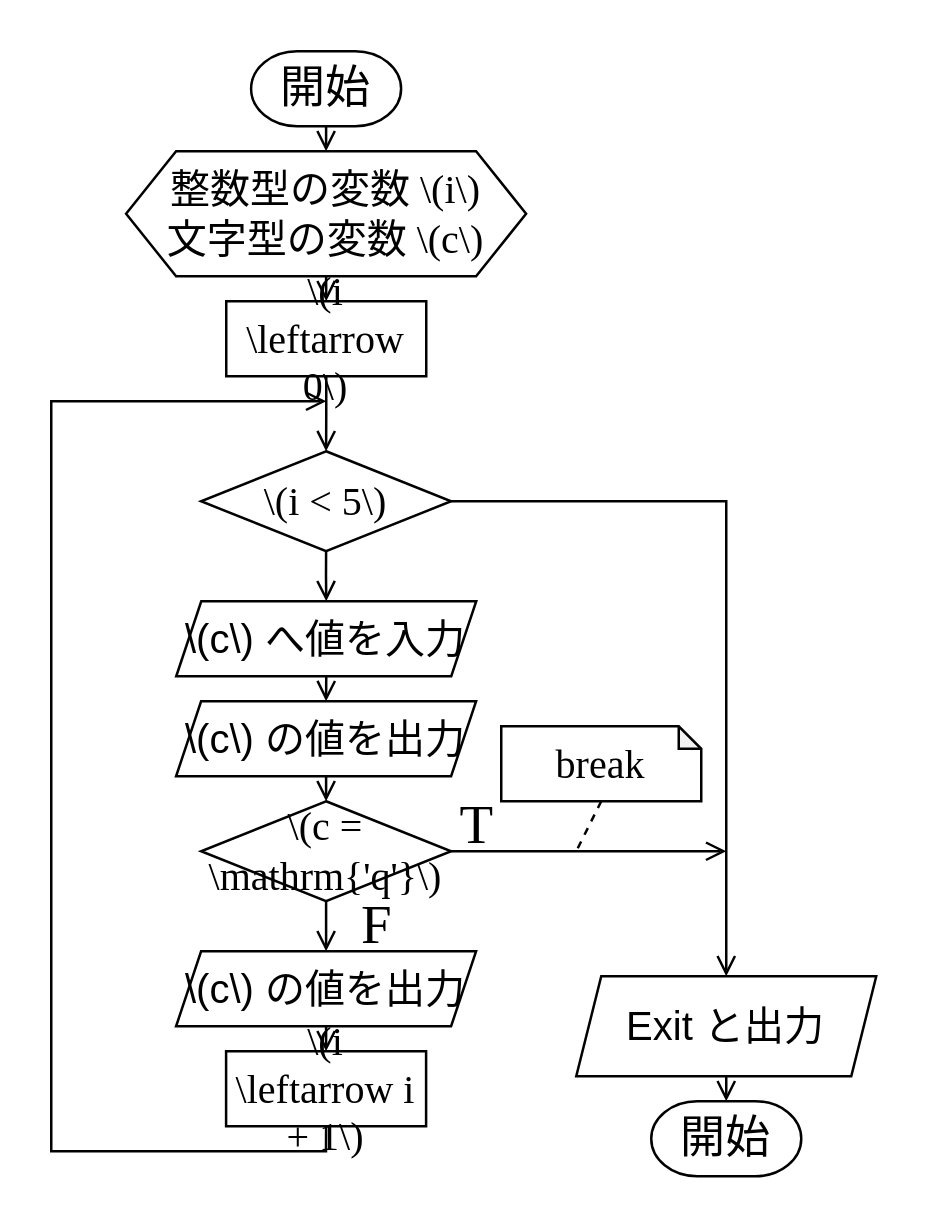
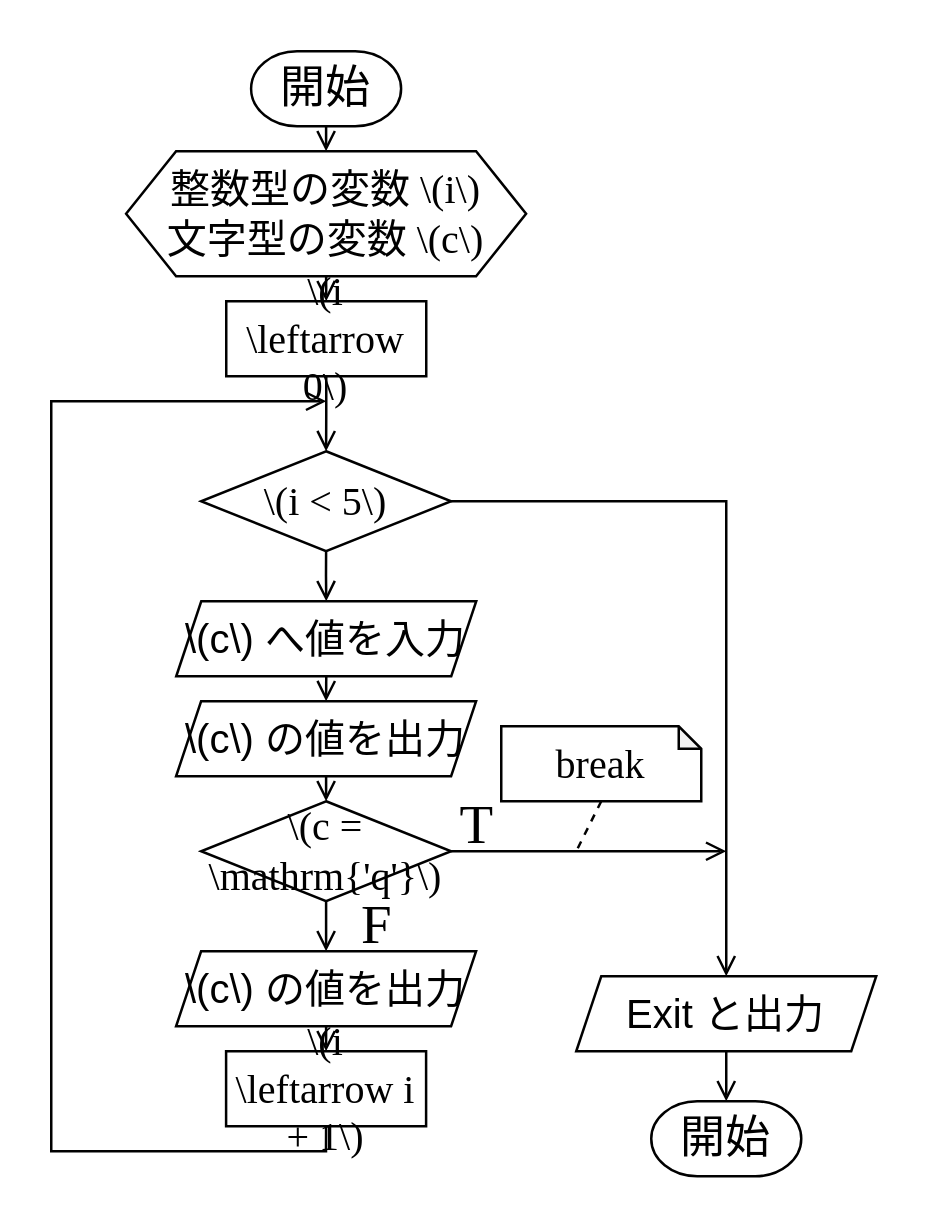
node "Exit と出力": size 300x100 -> 300x75
